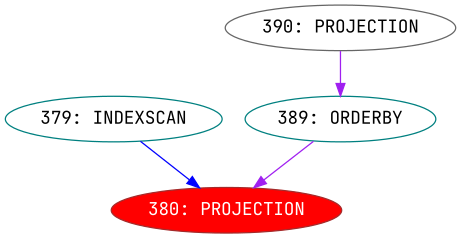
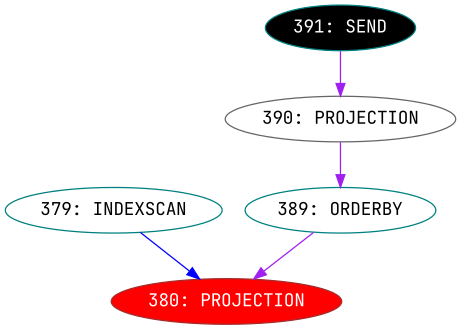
node "391: SEND": added
